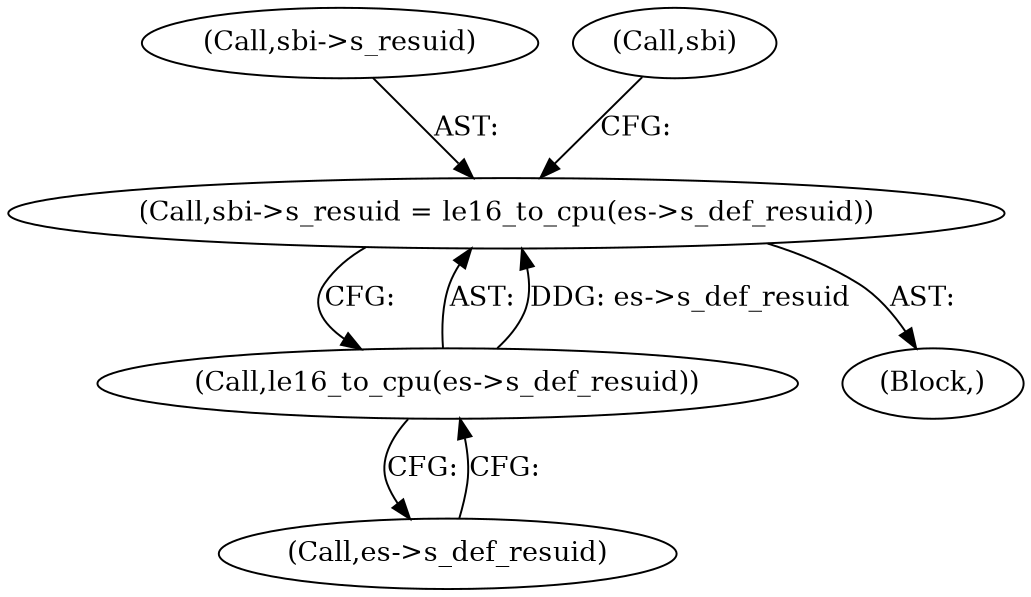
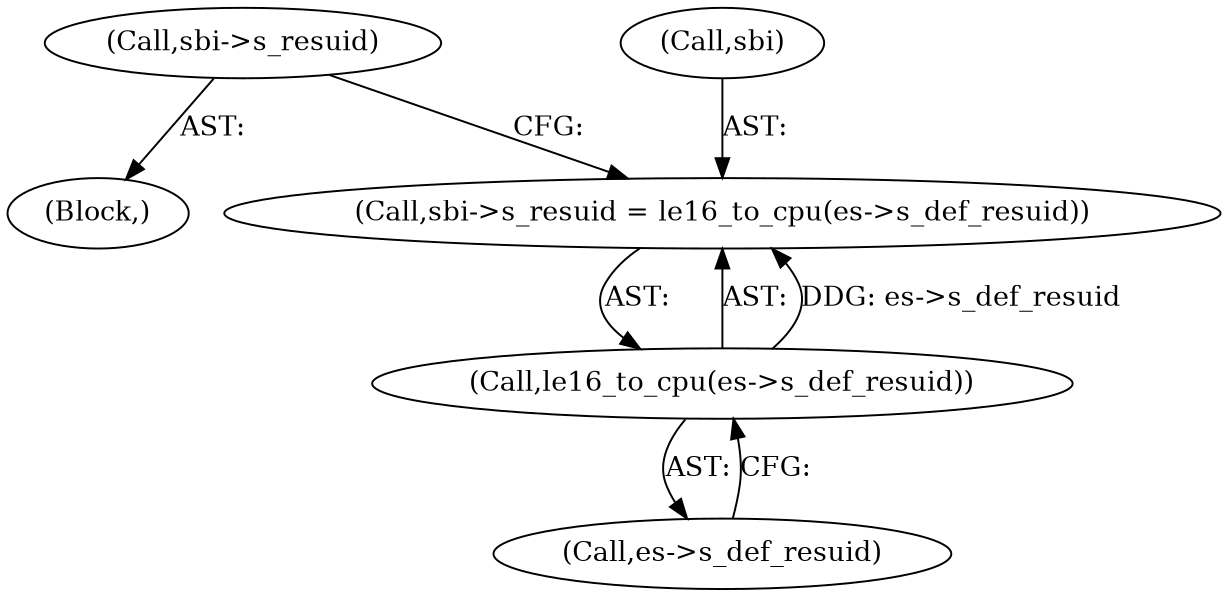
edge "(Call,sbi->s_resuid)" -> "(Call,sbi->s_resuid = le16_to_cpu(es->s_def_resuid))": label "AST: " -> "CFG: "
edge "(Call,sbi)" -> "(Call,sbi->s_resuid = le16_to_cpu(es->s_def_resuid))": label "CFG: " -> "AST: "
edge "(Call,sbi->s_resuid = le16_to_cpu(es->s_def_resuid))" -> "(Block,)": now "(Call,sbi->s_resuid)" -> "(Block,)"
edge "(Call,sbi->s_resuid = le16_to_cpu(es->s_def_resuid))" -> "(Call,le16_to_cpu(es->s_def_resuid))": label "CFG: " -> "AST: "
edge "(Call,le16_to_cpu(es->s_def_resuid))" -> "(Call,es->s_def_resuid)": label "CFG: " -> "AST: "
